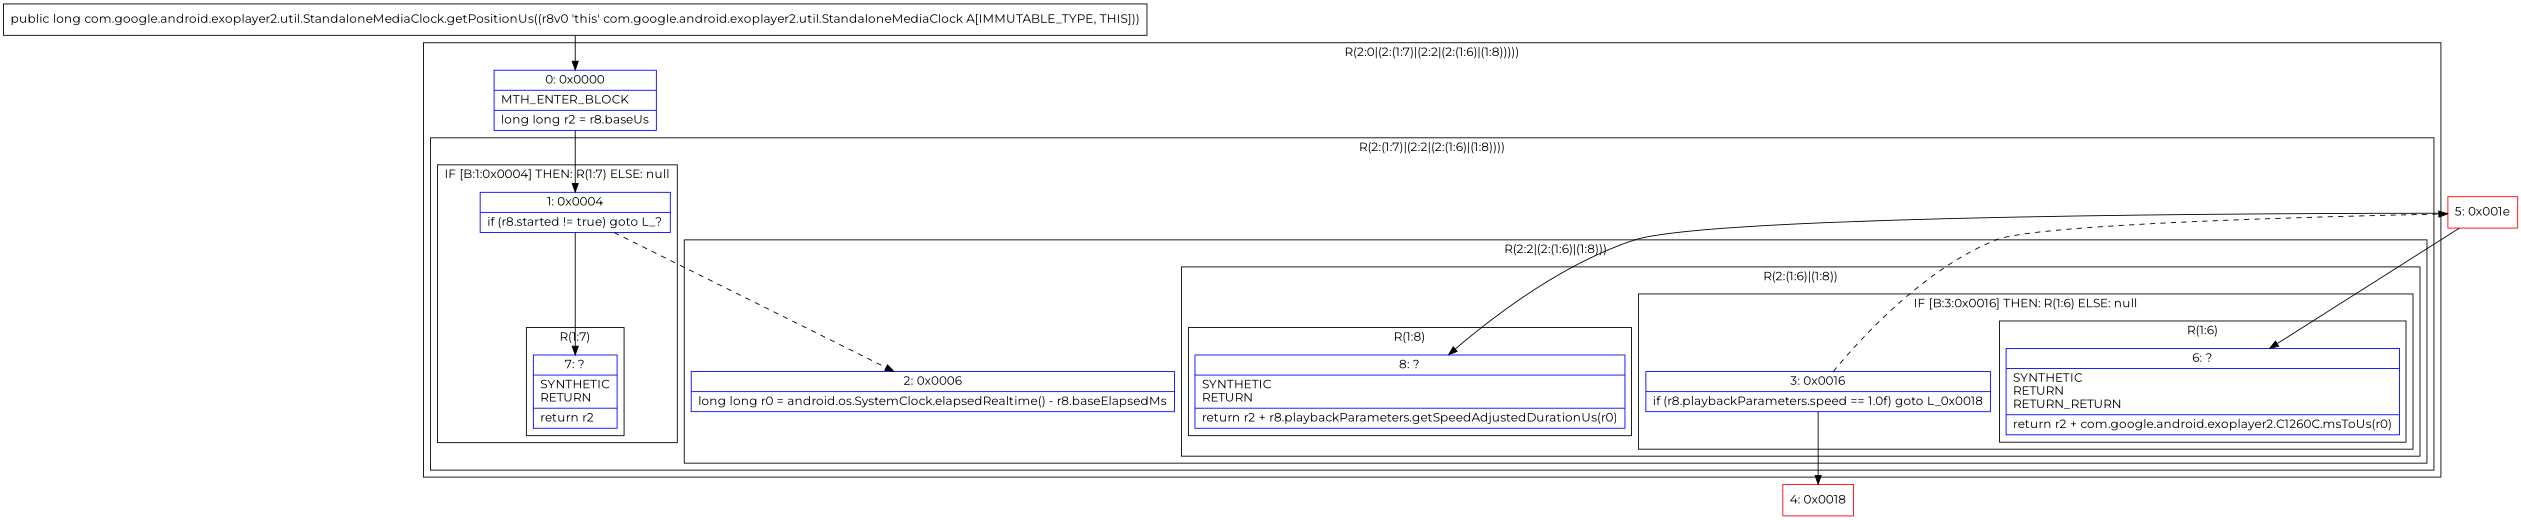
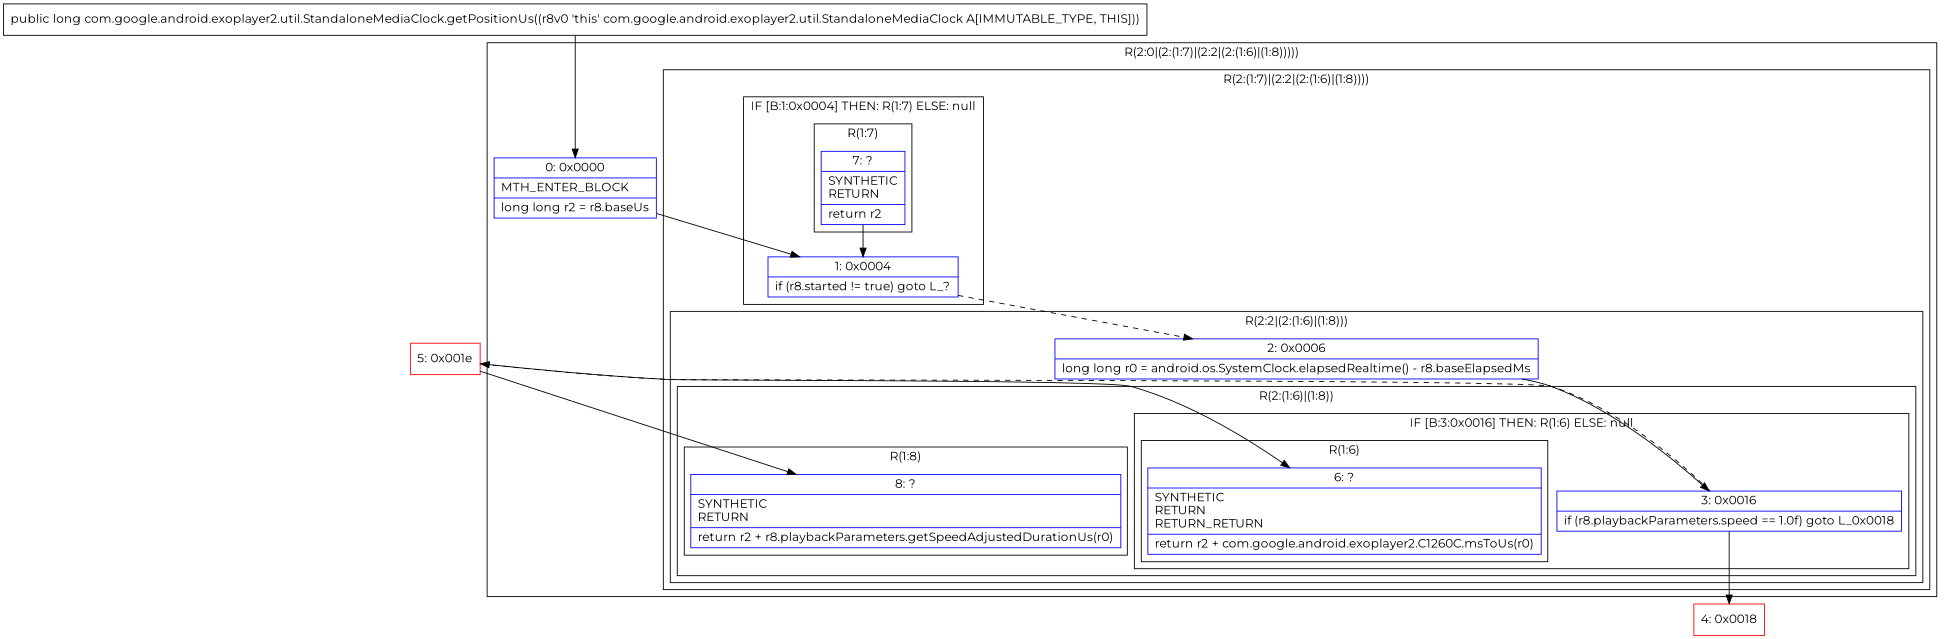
edge "1: 0x0004" -> "7: ?": reversed
edge "2: 0x0006" -> "3: 0x0016": added
